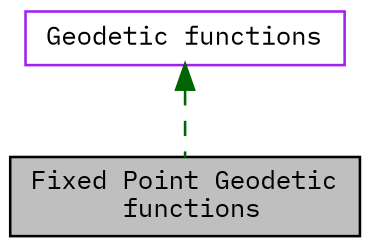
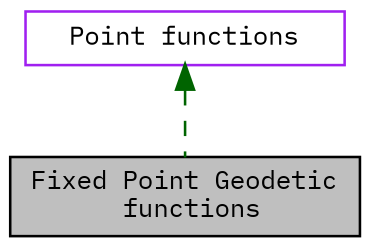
node "Geodetic functions": label "Geodetic functions" -> "Point functions"
